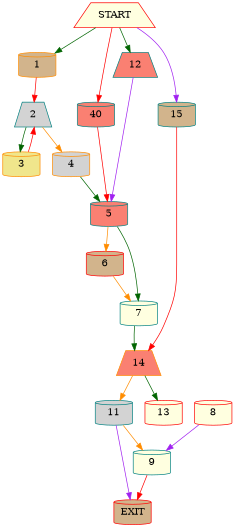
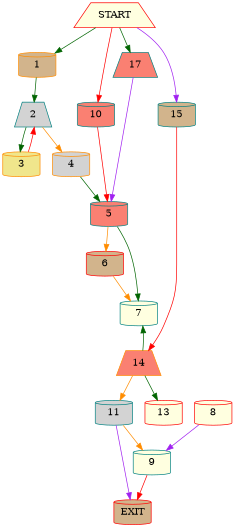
node "12": label "12" -> "17"
edge "1" -> "2": color red -> darkgreen
node "40": label "40" -> "10"
edge "7" -> "14": reversed
